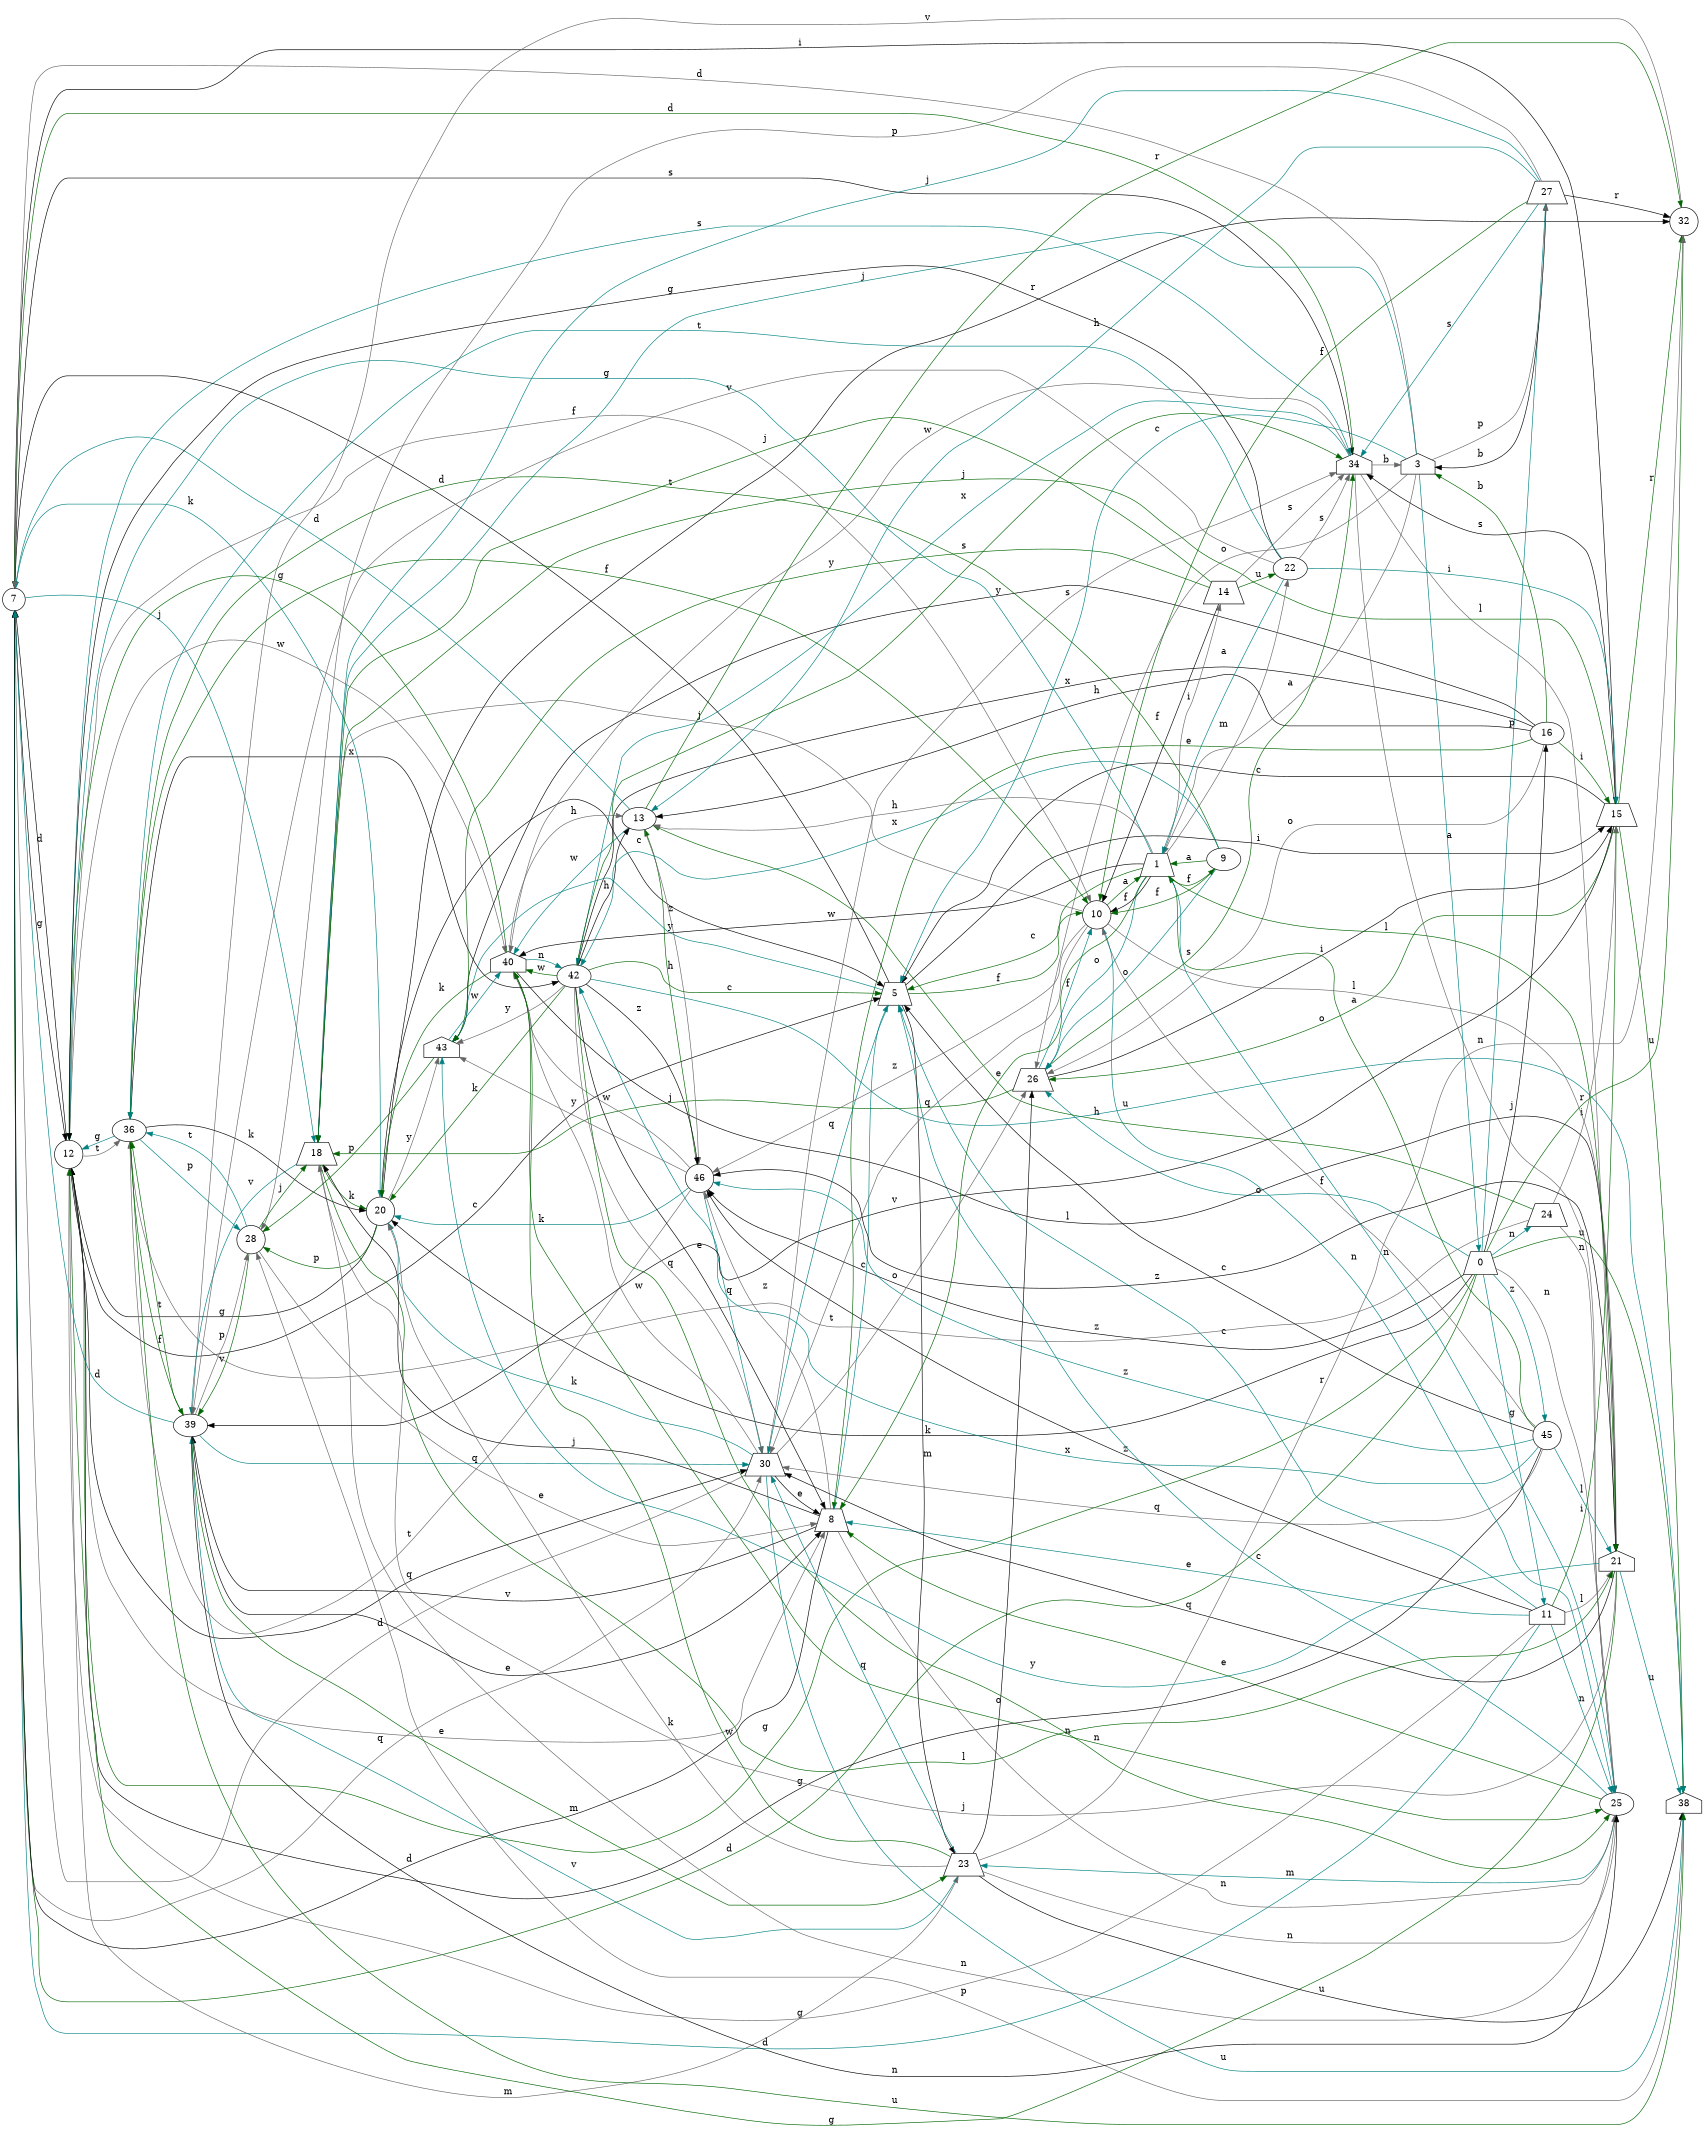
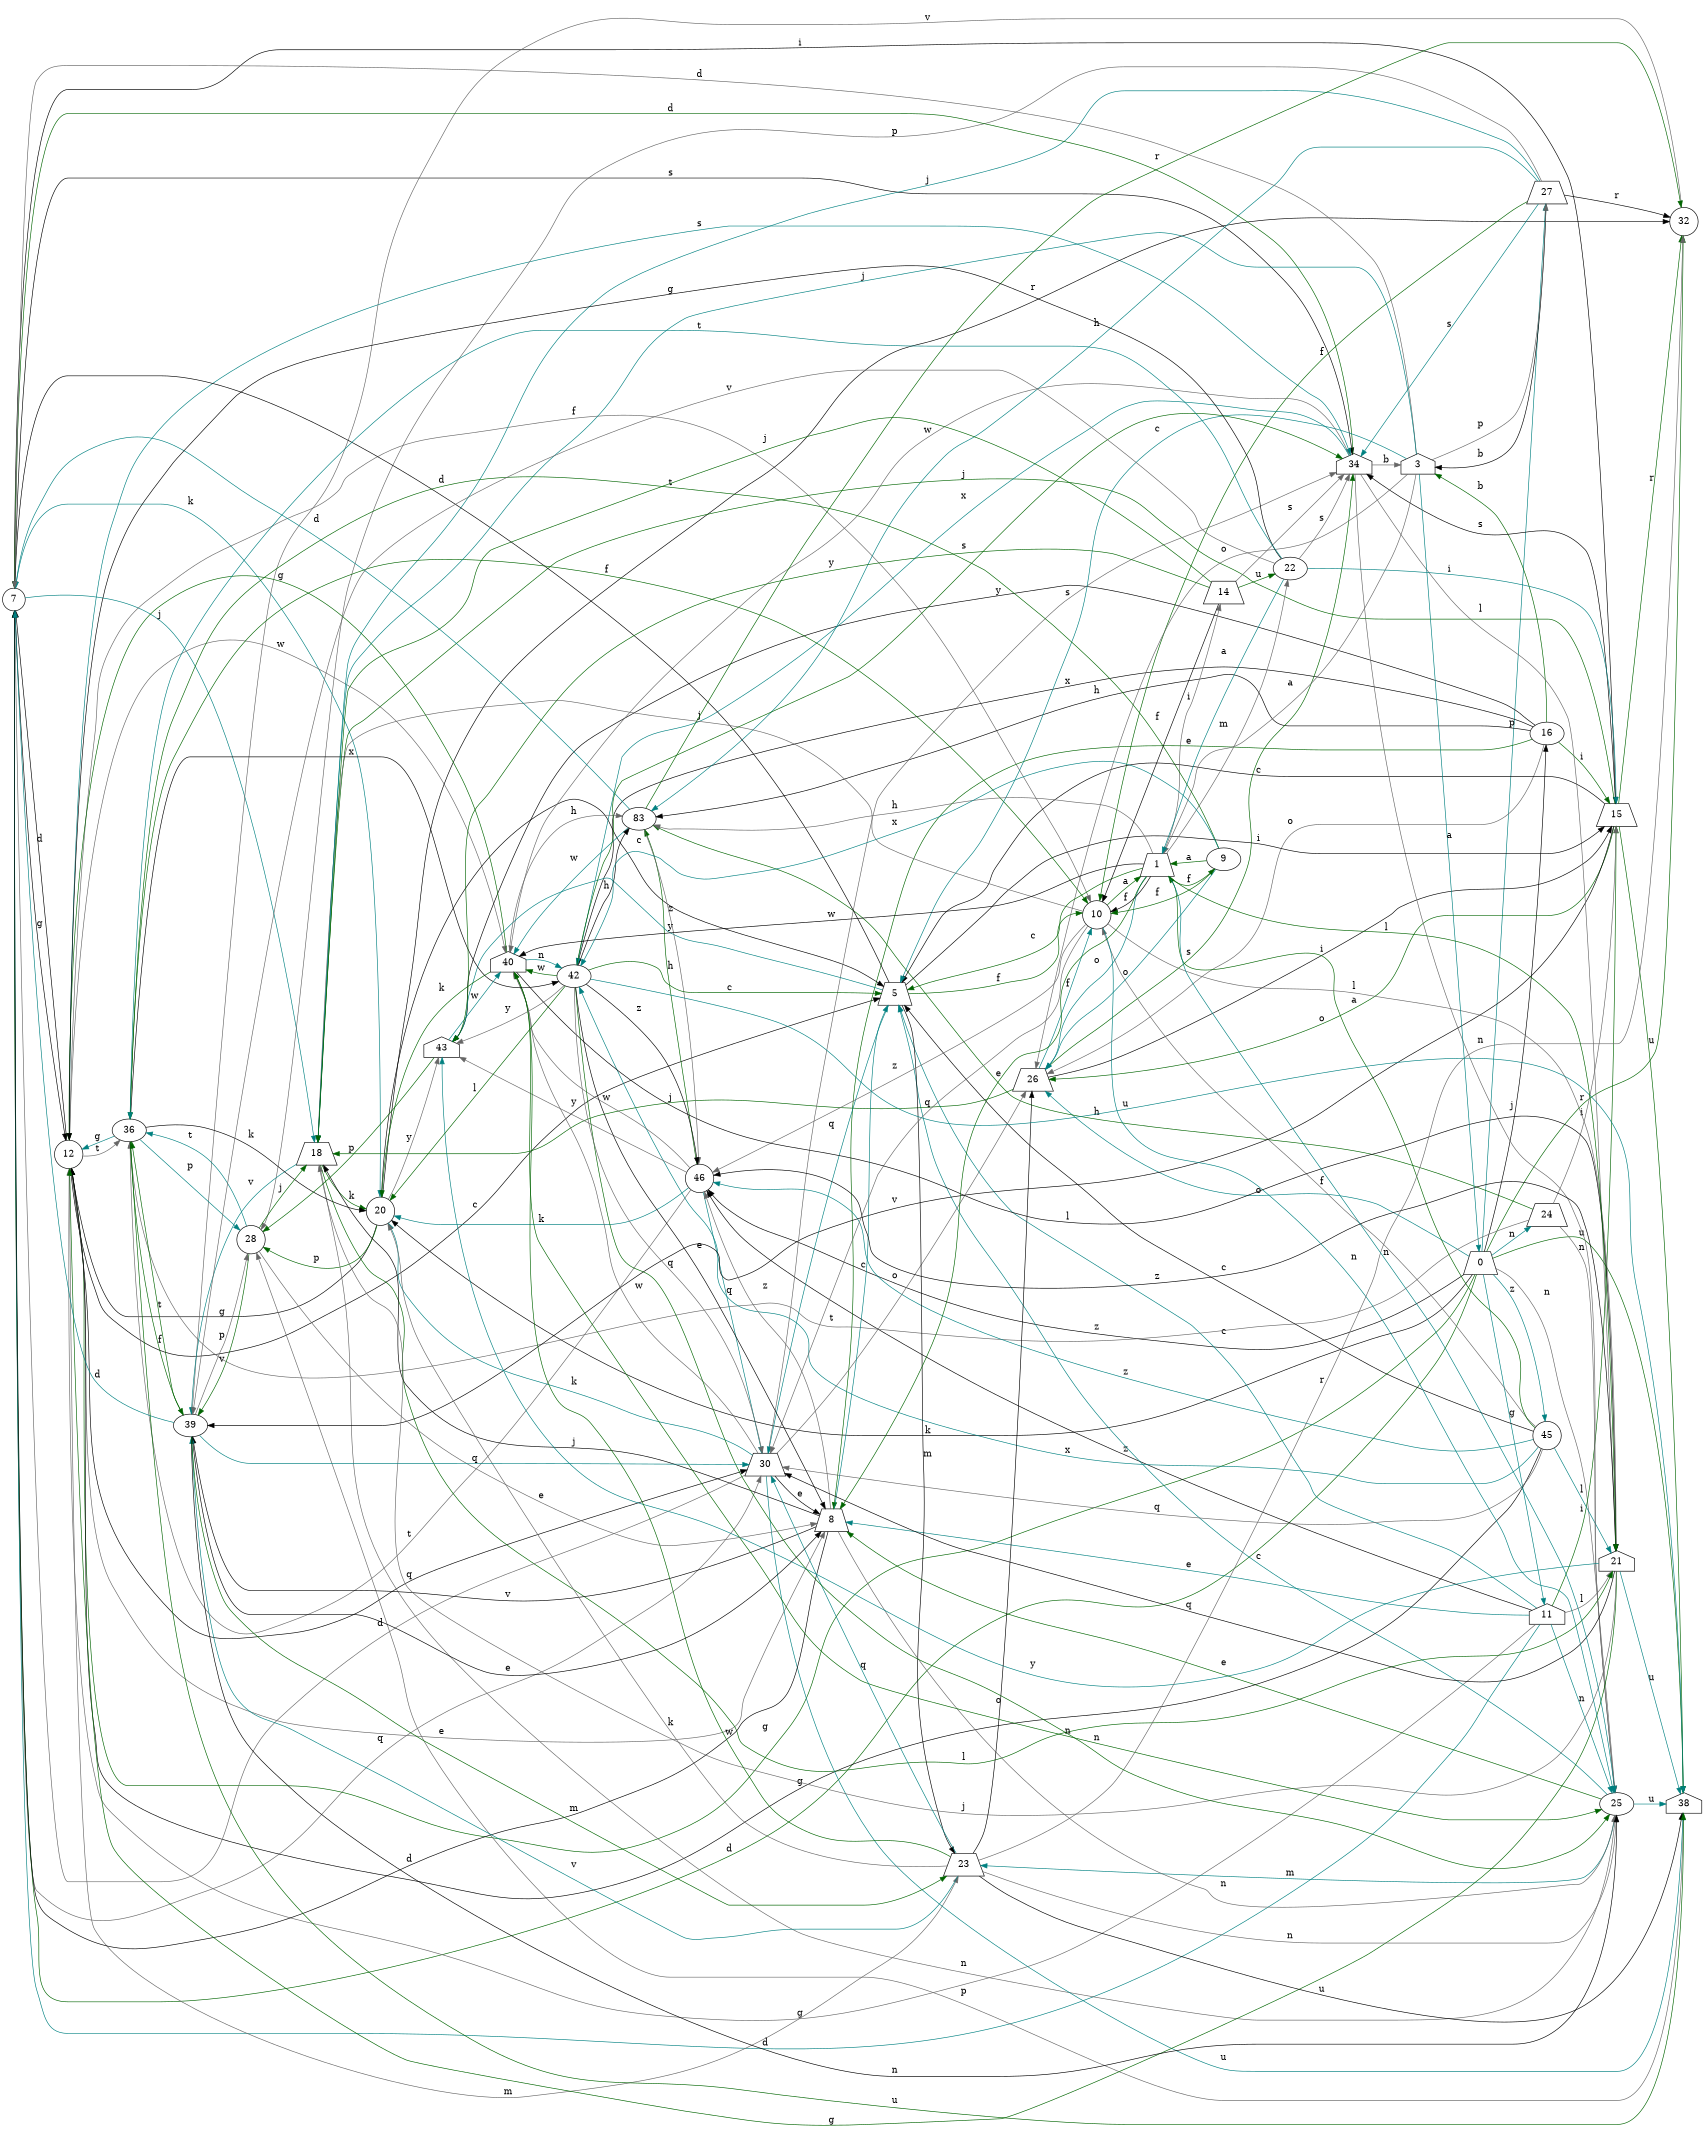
edge "1" -> "12": removed, label "g"
node "13": label "13" -> "83"
edge "42" -> "20": label "k" -> "l"
edge "25" -> "38": added, label "u"
